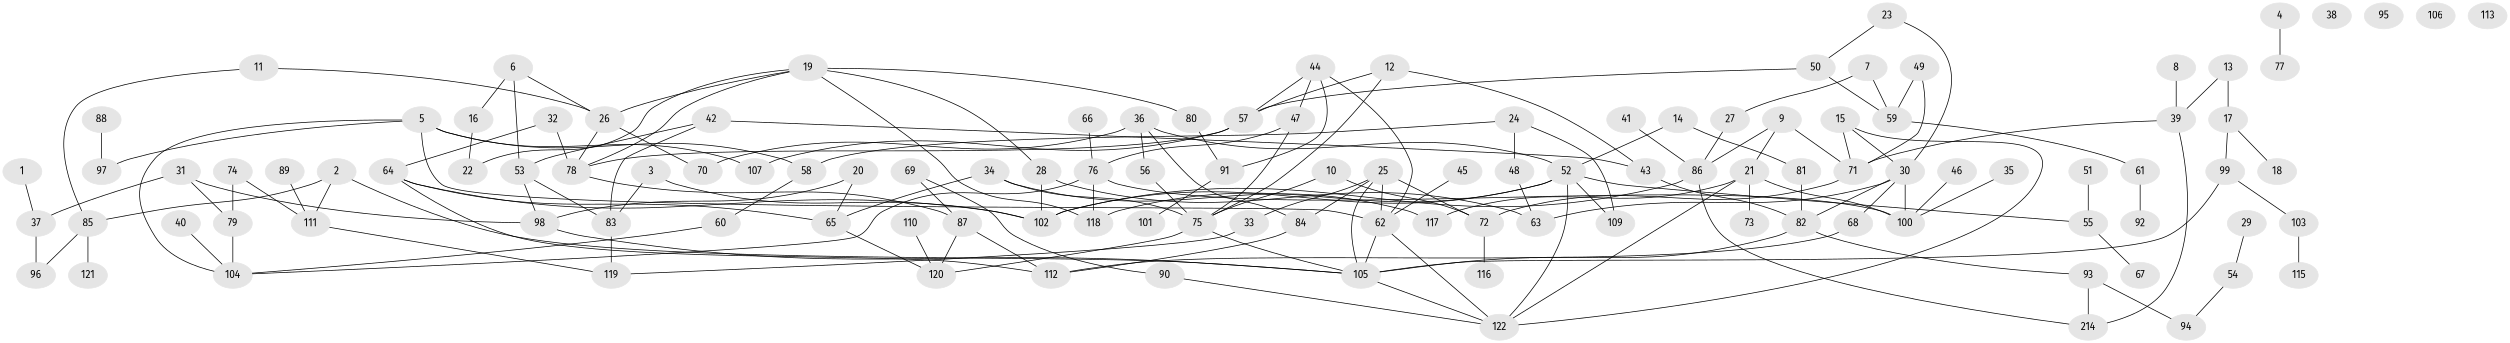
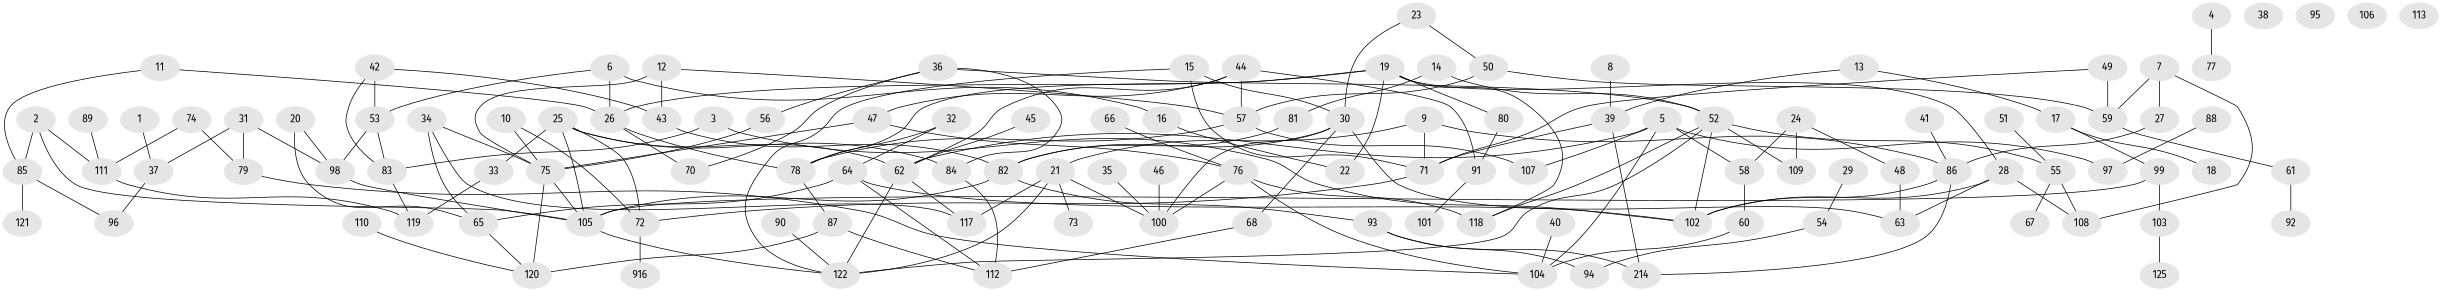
node "69": removed
node "108": added
edge "62" -- "105": now "62" -- "117"
node "116": label "116" -> "916"
node "115": label "115" -> "125"
